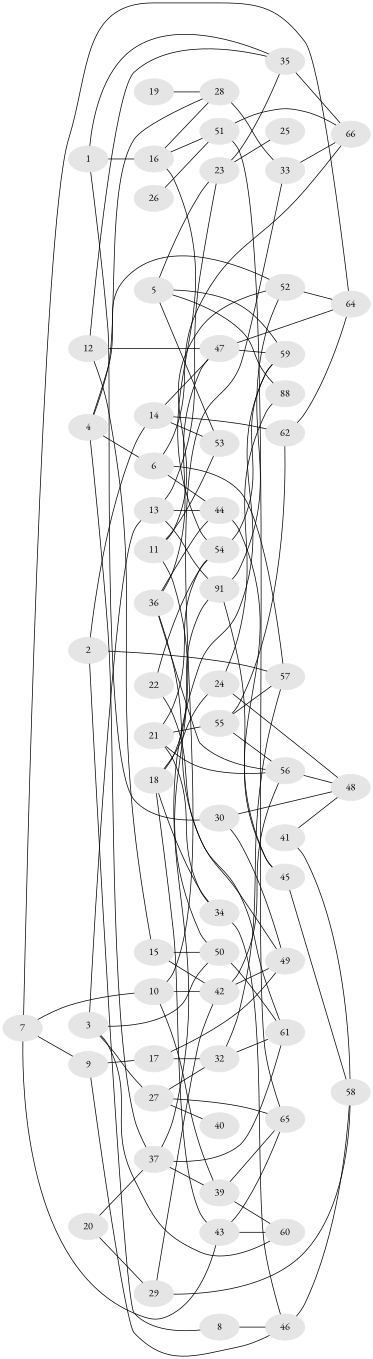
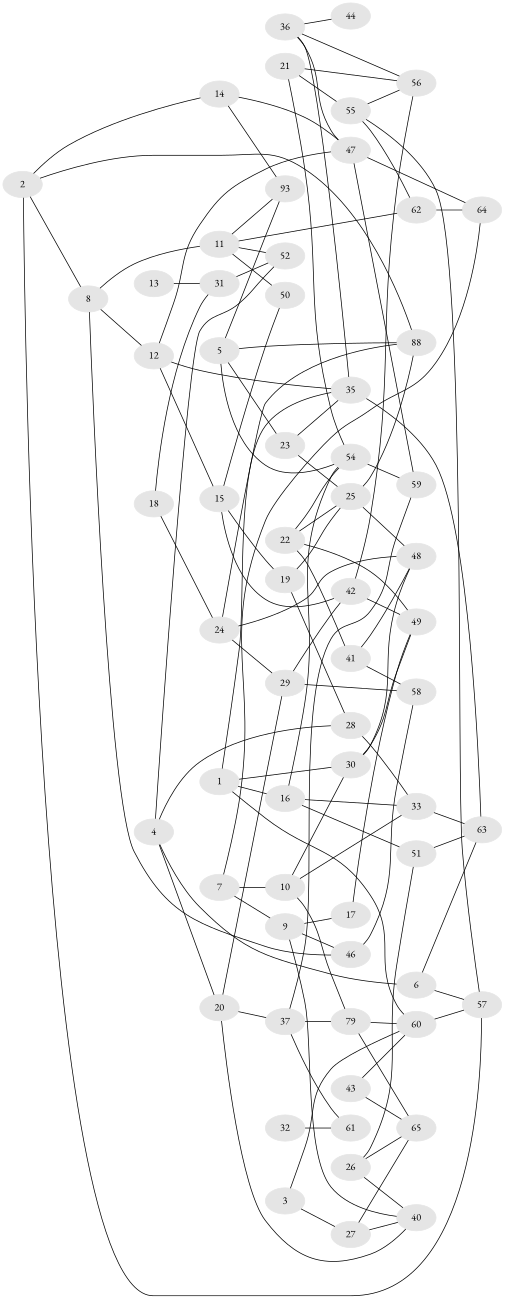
edge "28" -- "16": now "33" -- "16"
node "66": label "66" -> "63"
edge "2" -- "88": added
edge "11" -- "8": added
edge "52" -- "64": removed
edge "5" -- "59": now "5" -- "54"
edge "8" -- "12": added
edge "23" -- "13": removed
edge "14" -- "62": now "11" -- "62"
edge "88" -- "25": added
node "53": label "53" -> "93"
edge "6" -- "44": removed
edge "13" -- "44": removed
edge "25" -- "22": added
edge "25" -- "19": added
edge "15" -- "19": added
edge "51" -- "65": now "26" -- "65"
node "91": label "91" -> "31"
edge "22" -- "41": added
edge "24" -- "29": added
edge "13" -- "3": removed
edge "56" -- "48": now "25" -- "48"
edge "4" -- "37": now "4" -- "20"
edge "57" -- "32": now "57" -- "60"
edge "1" -- "60": added
node "45": removed
node "34": removed
edge "36" -- "61": now "36" -- "35"
edge "50" -- "61": removed
edge "10" -- "42": now "10" -- "30"
edge "18" -- "43": removed
edge "50" -- "3": removed
edge "17" -- "32": removed
edge "32" -- "27": removed
edge "9" -- "40": added
node "39": label "39" -> "79"
edge "26" -- "40": added
edge "20" -- "40": added
edge "7" -- "43": removed
